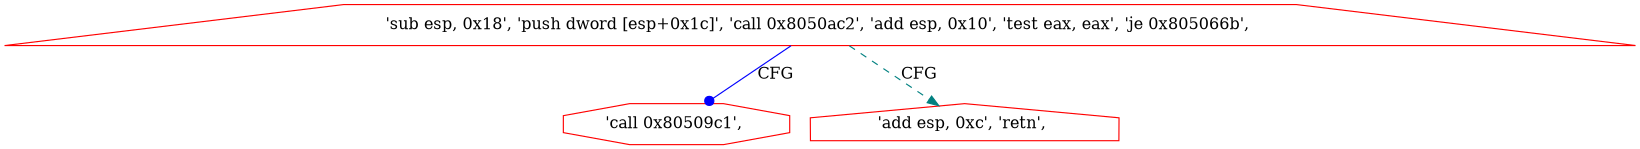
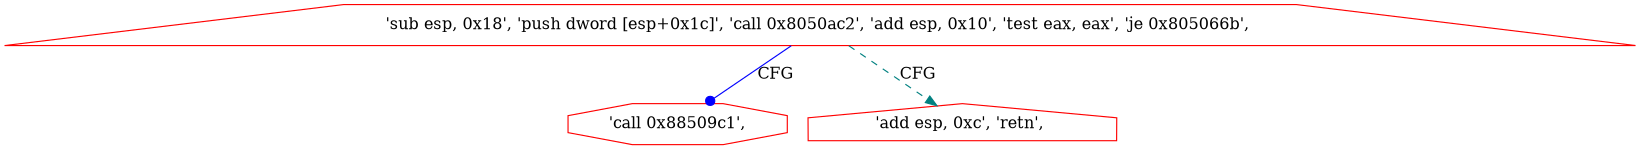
node "'call 0x80509c1',": label "'call 0x80509c1'," -> "'call 0x88509c1',"
